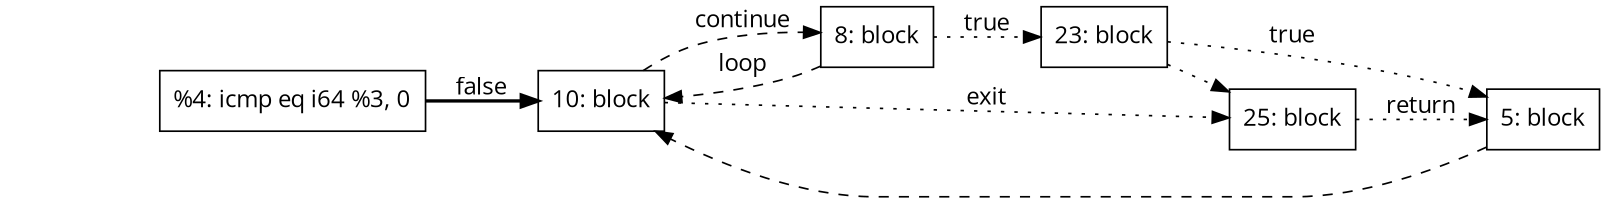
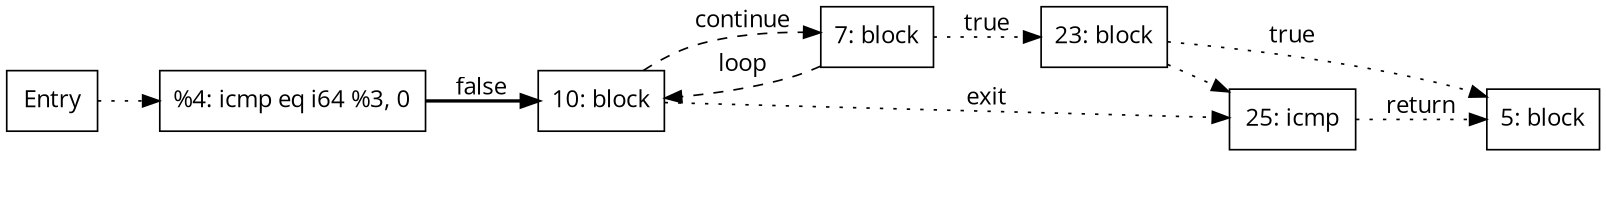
node "8: block": label "8: block" -> "7: block"
node "Entry": added
node "25: block": label "25: block" -> "25: icmp"
edge "5: block" -> "10: block": removed
